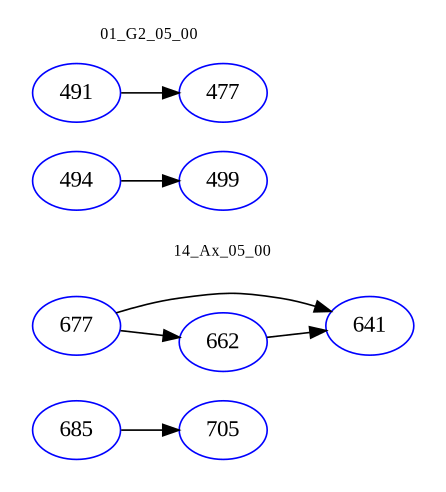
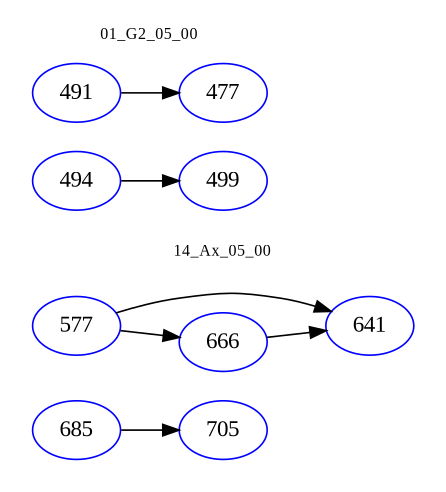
node "677": label "677" -> "577"
node "662": label "662" -> "666"
